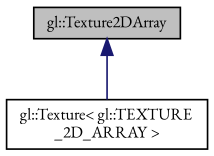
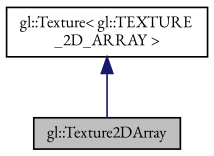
edge "gl::Texture< gl::TEXTURE _2D_ARRAY >" -> "gl::Texture2DArray": reversed
